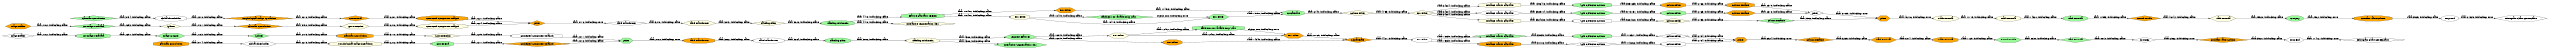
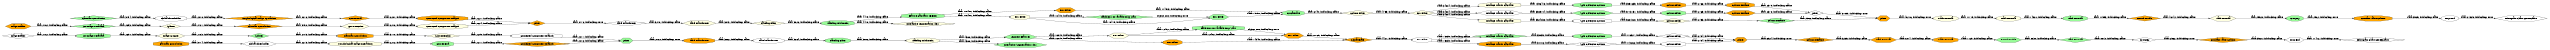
node "Image Cropper": fillcolor palegreen -> lightyellow
